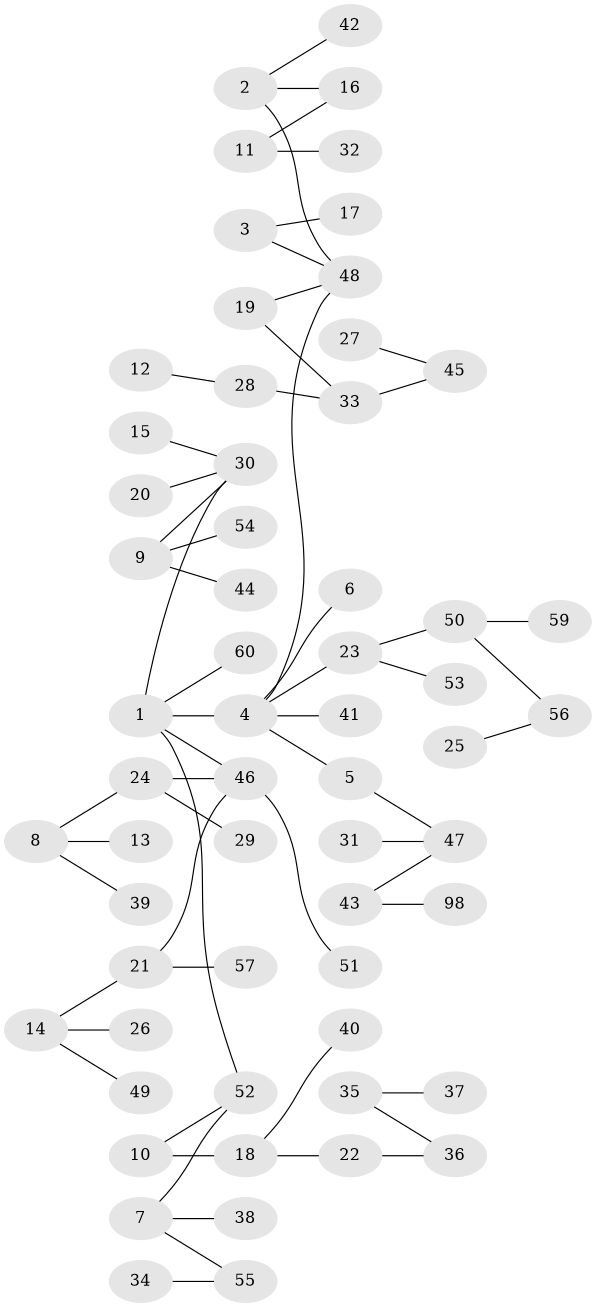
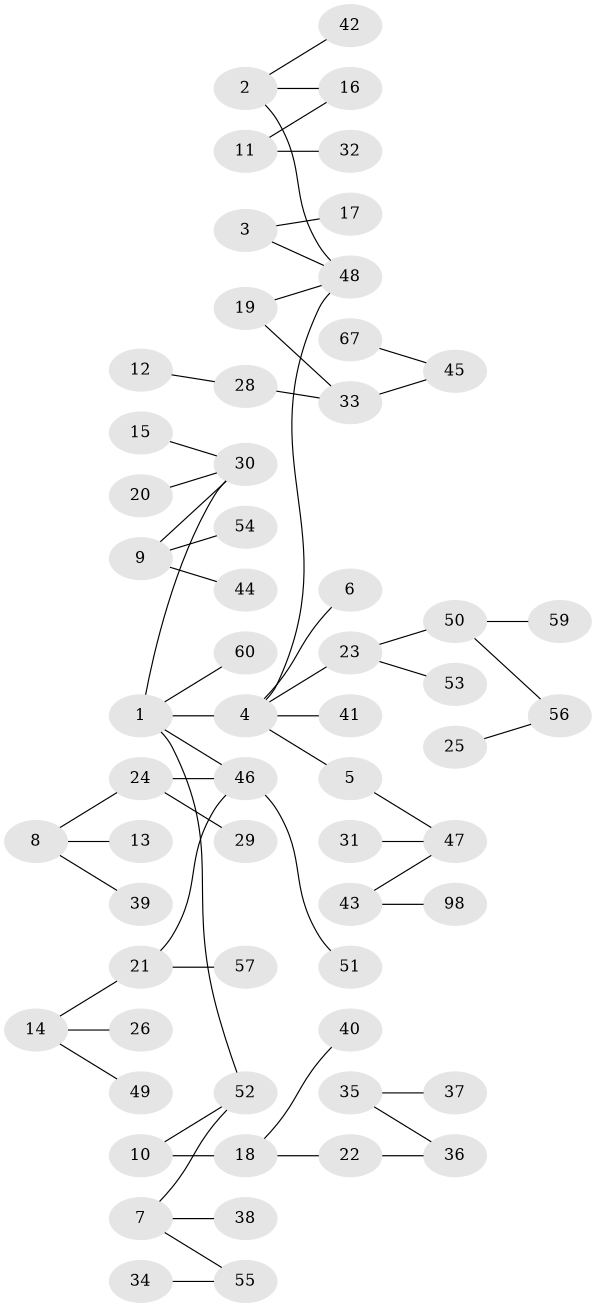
node "27": label "27" -> "67"
